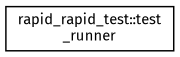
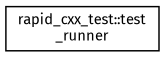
node "rapid_rapid_test::test _runner": label "rapid_rapid_test::test _runner" -> "rapid_cxx_test::test _runner"
